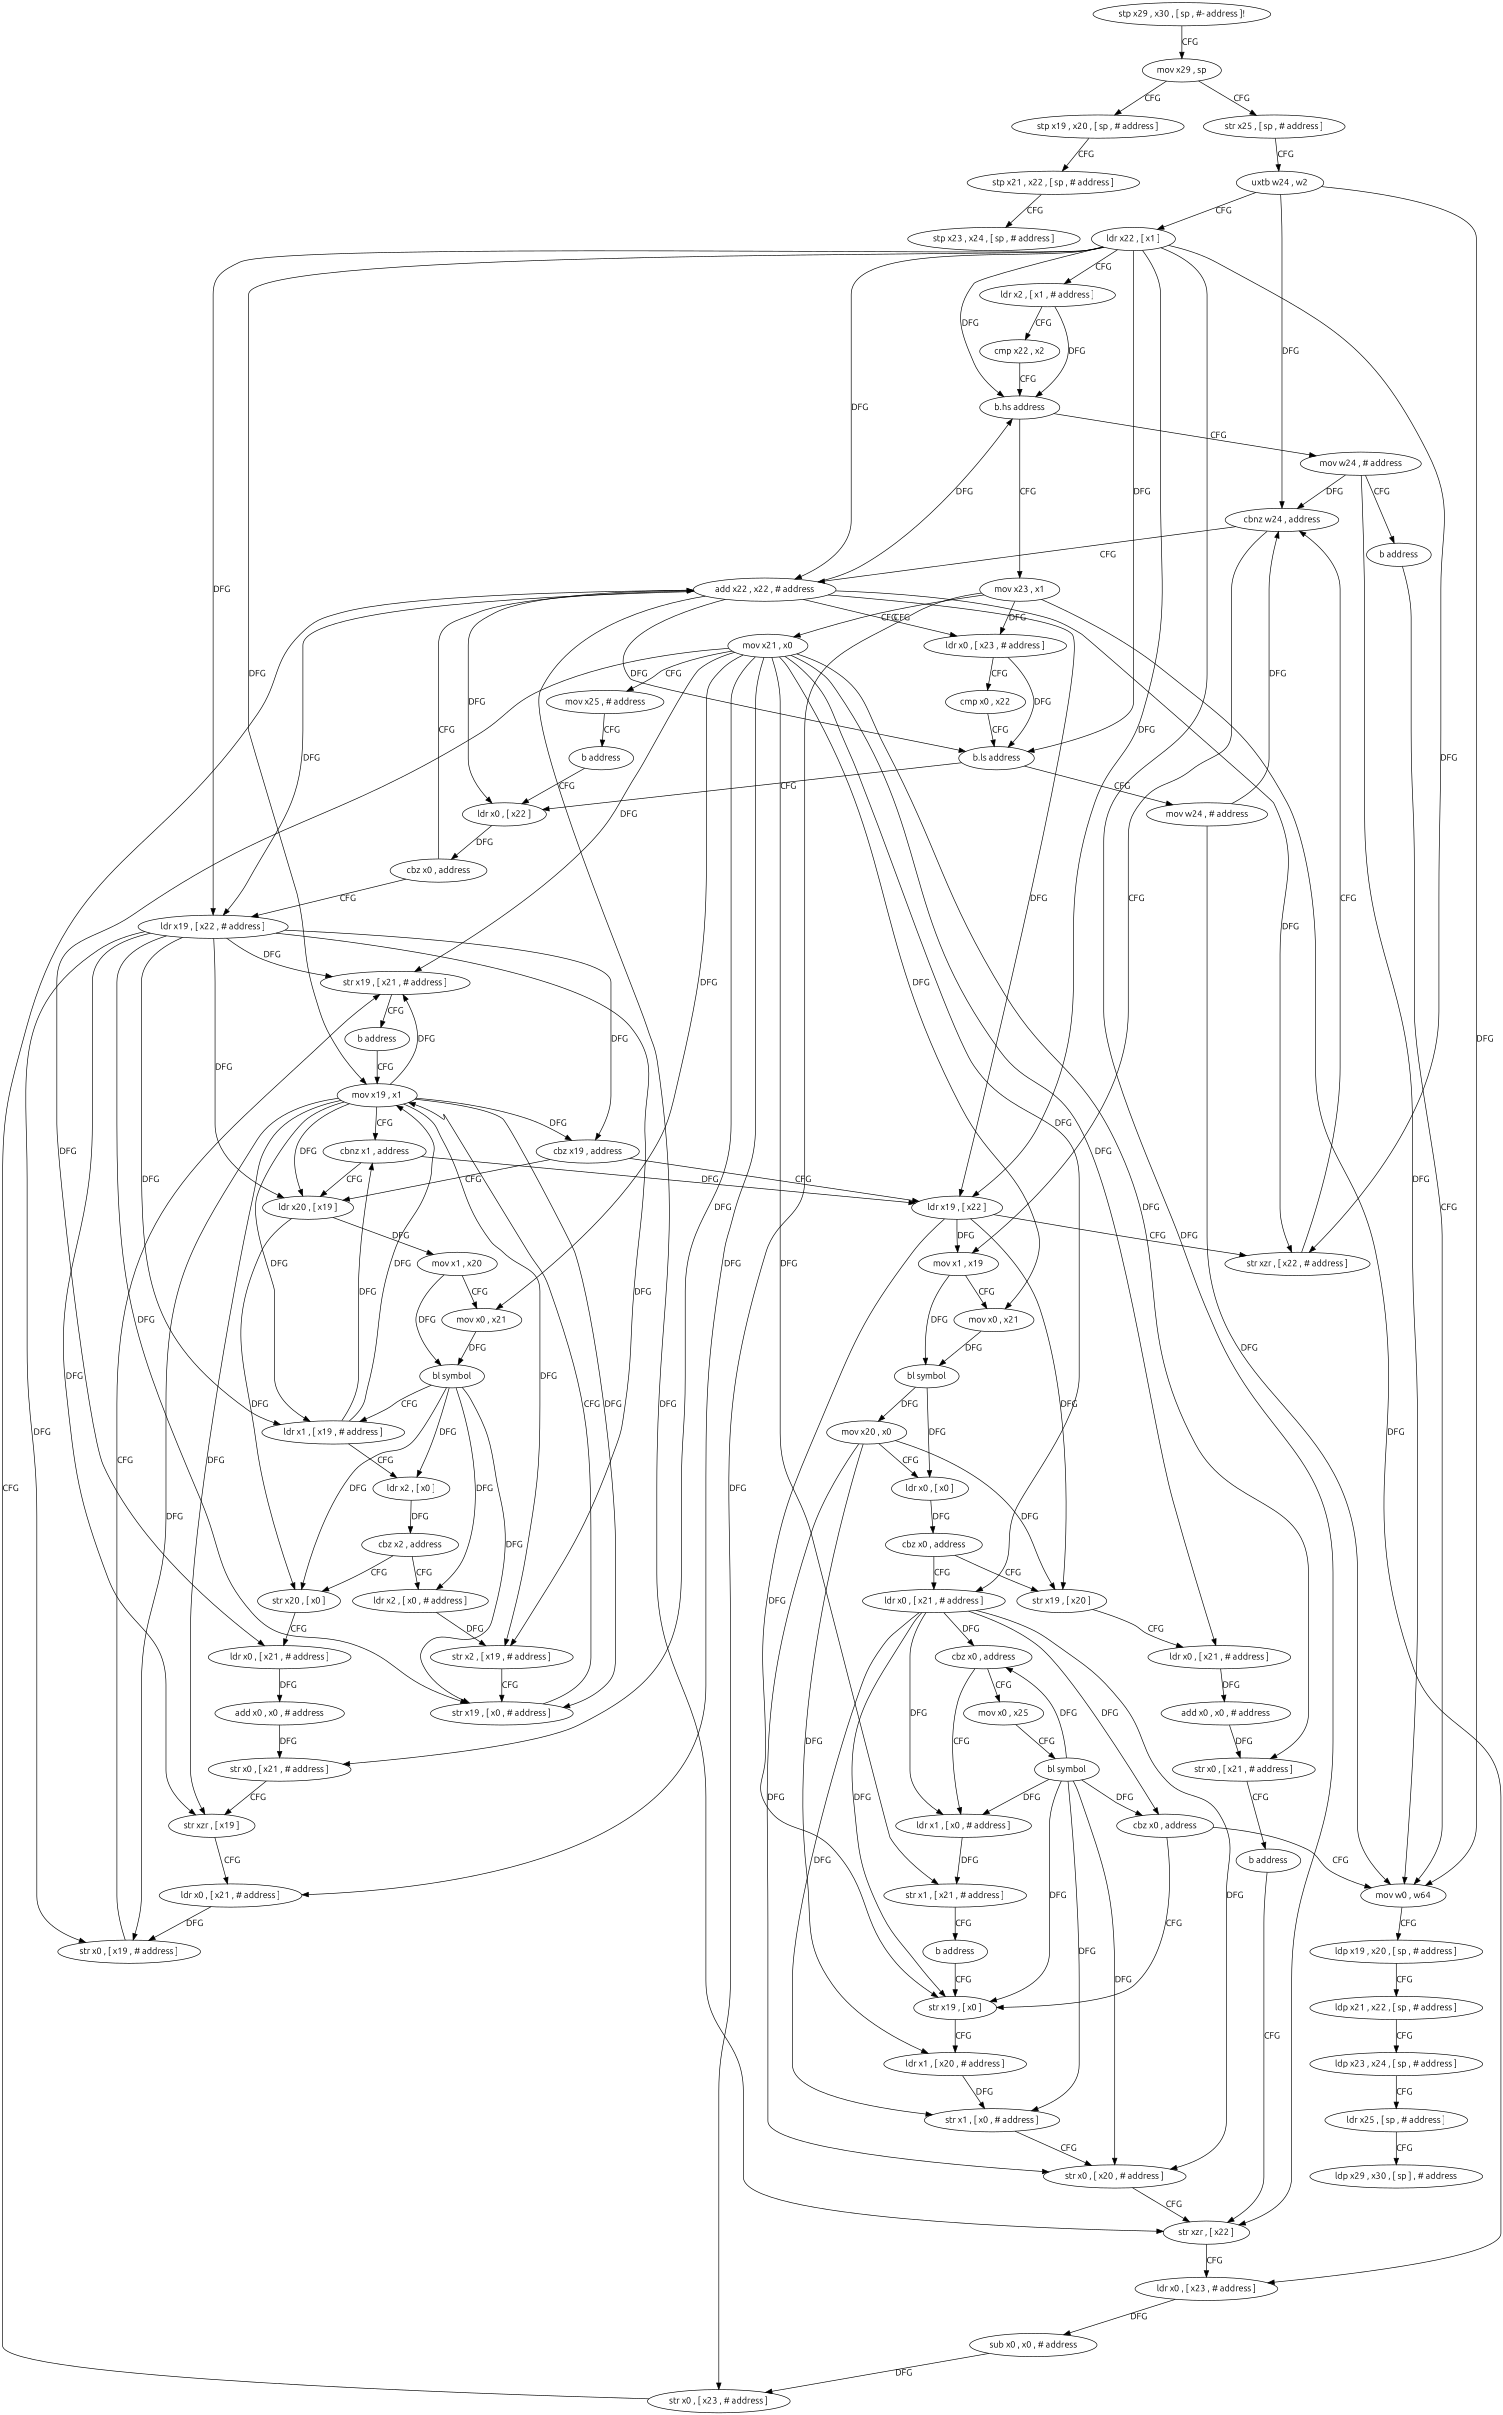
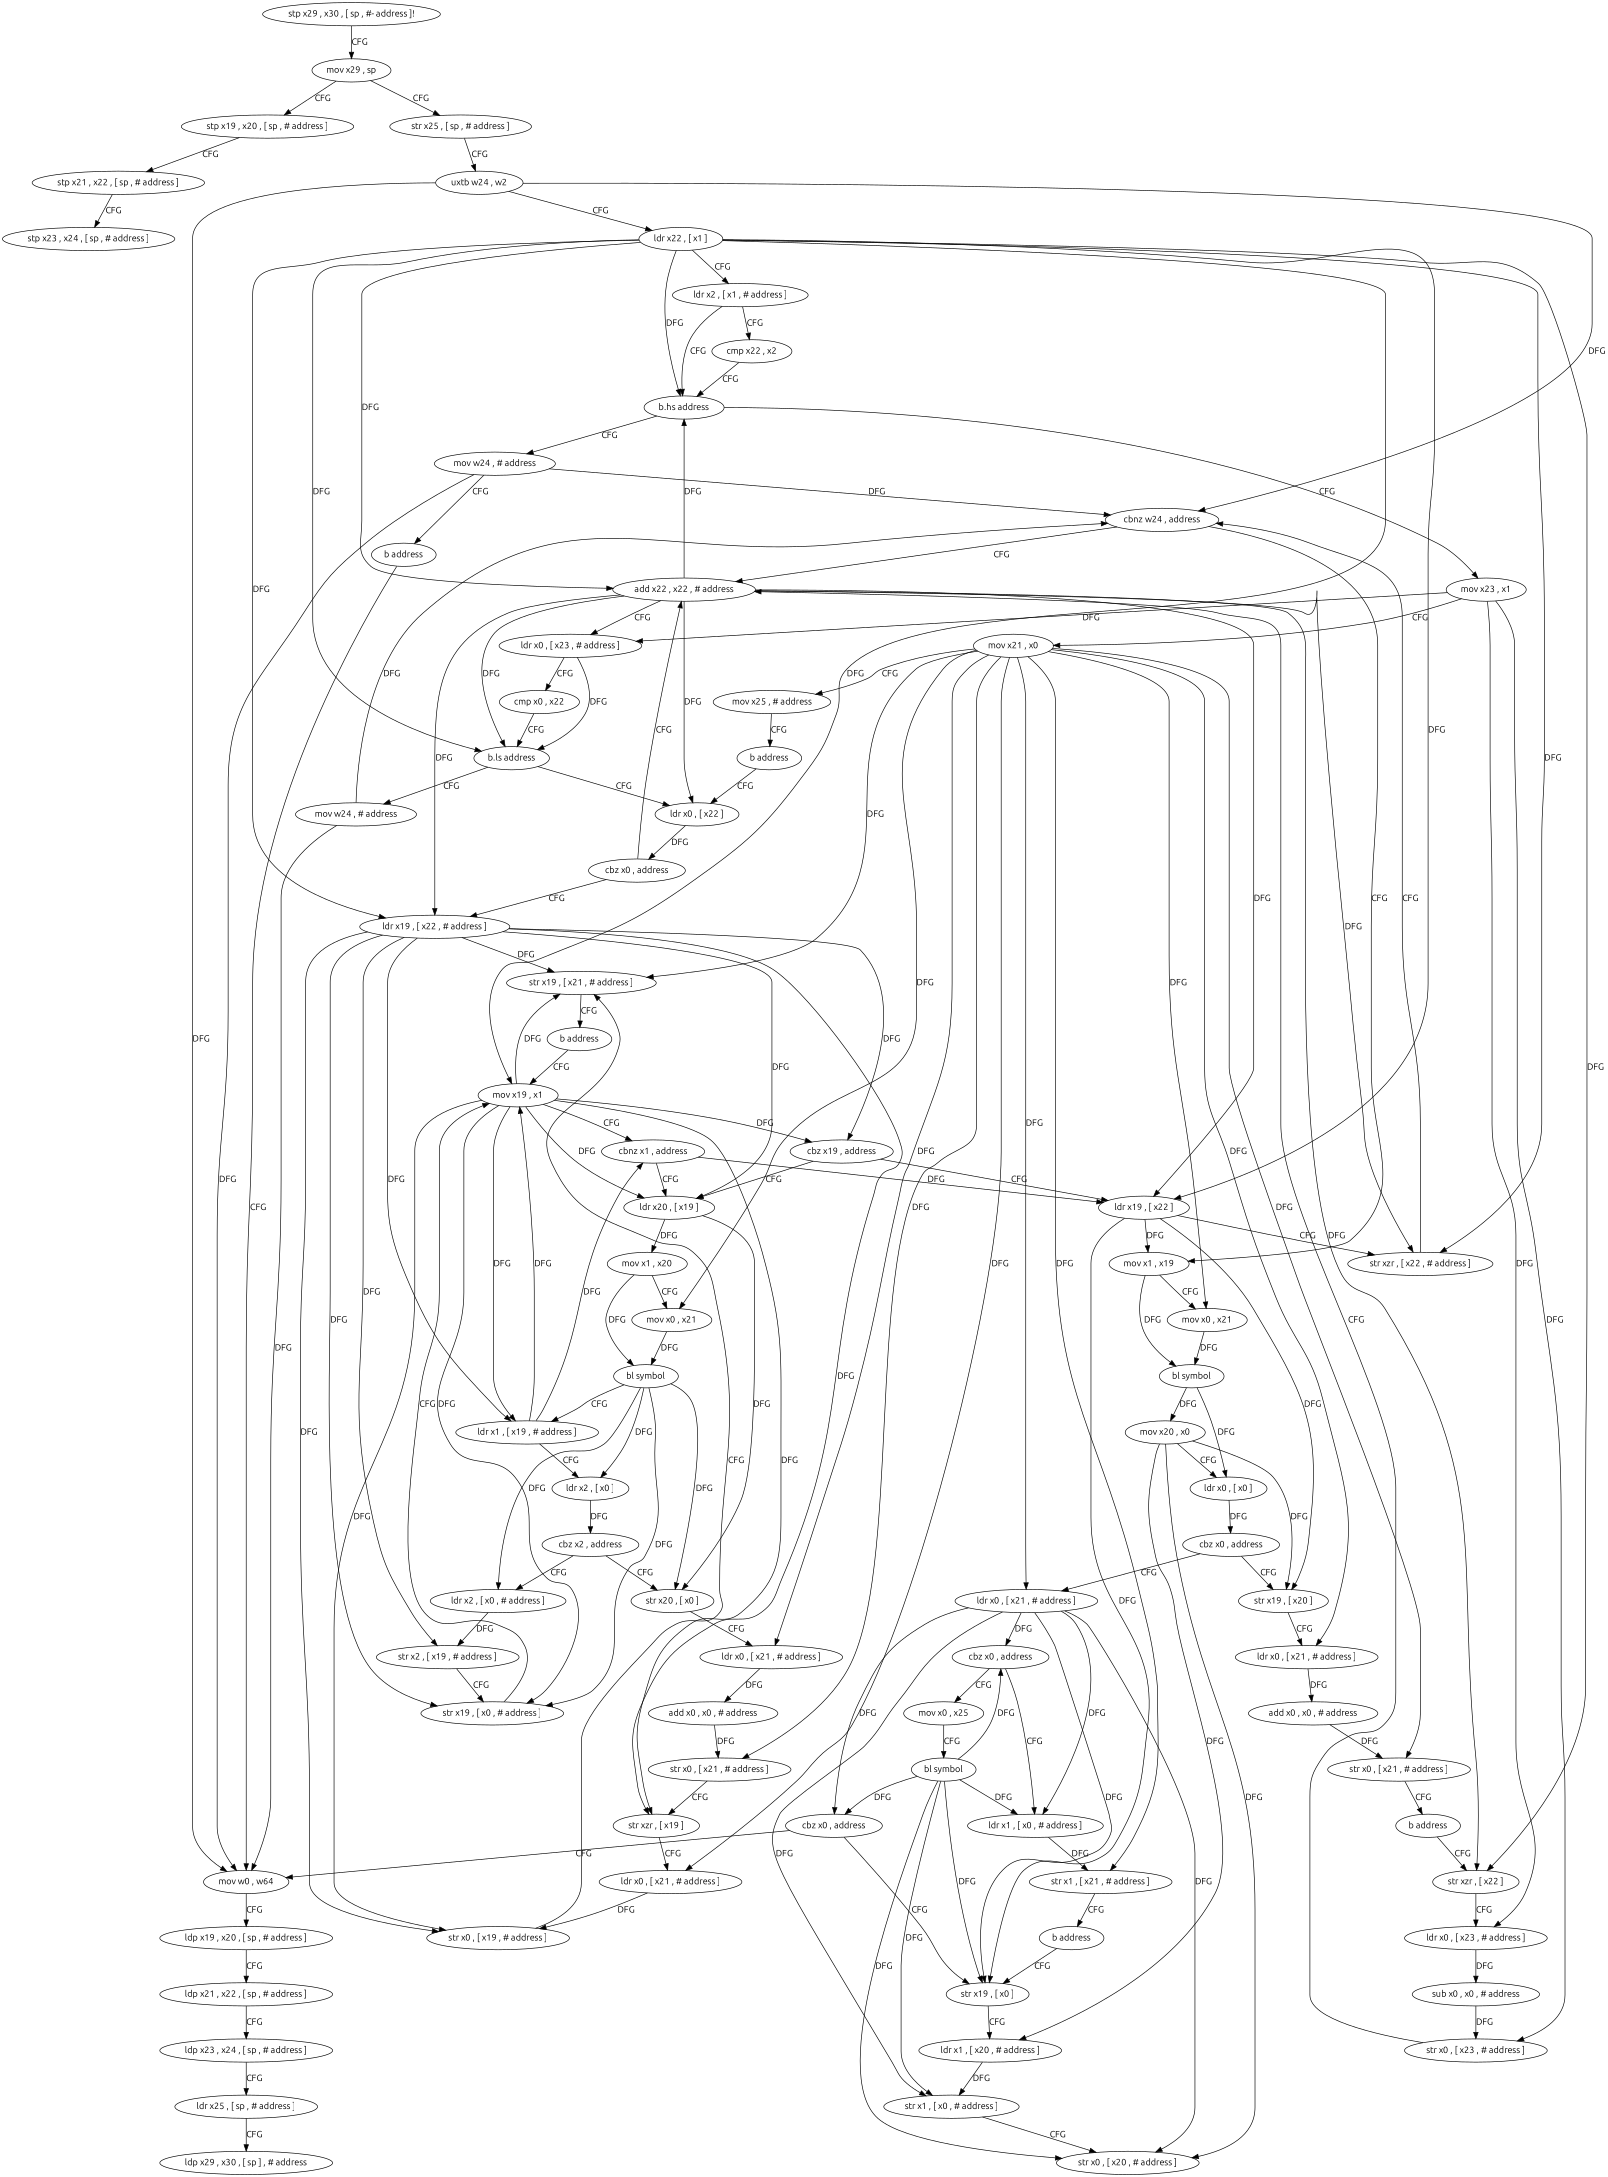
edge "ldr x2 , [ x1 , # address ]" -> "b.hs address": label "DFG" -> "CFG"
edge "mov x19 , x1" -> "str x2 , [ x19 , # address ]": removed, label "DFG"
edge "str x0 , [ x20 , # address ]" -> "str xzr , [ x22 ]": removed, label "CFG"
